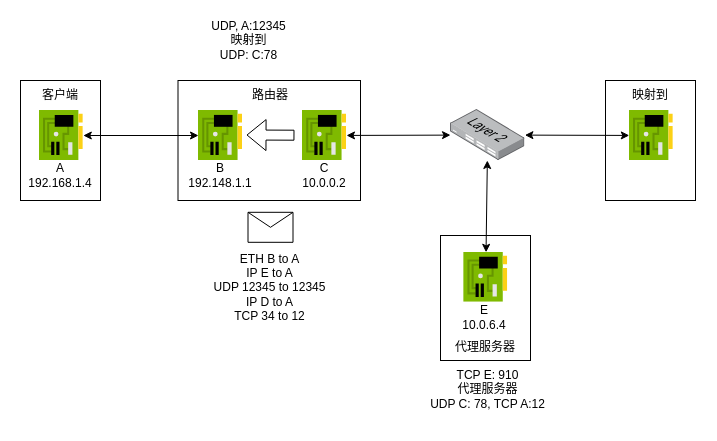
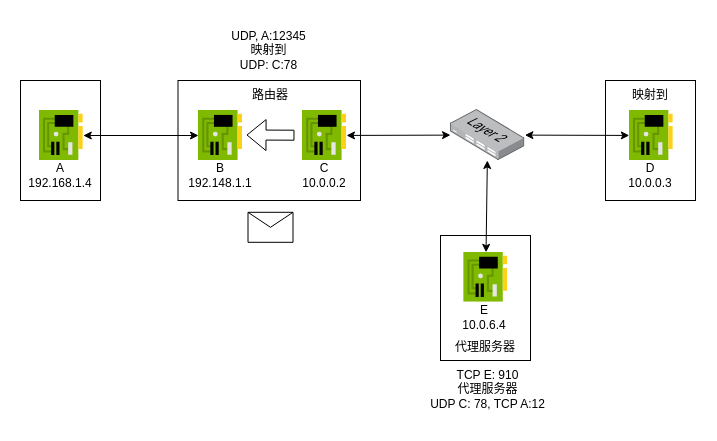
node "UDP, A:12345 映射到 UDP: C:78": moved (249, 41) -> (269, 51)
node "客户端": removed
node "D 10.0.0.3": added
node "ETH B to A IP E to A UDP 12345 to 12345 IP D to A TCP 34 to 12": removed
